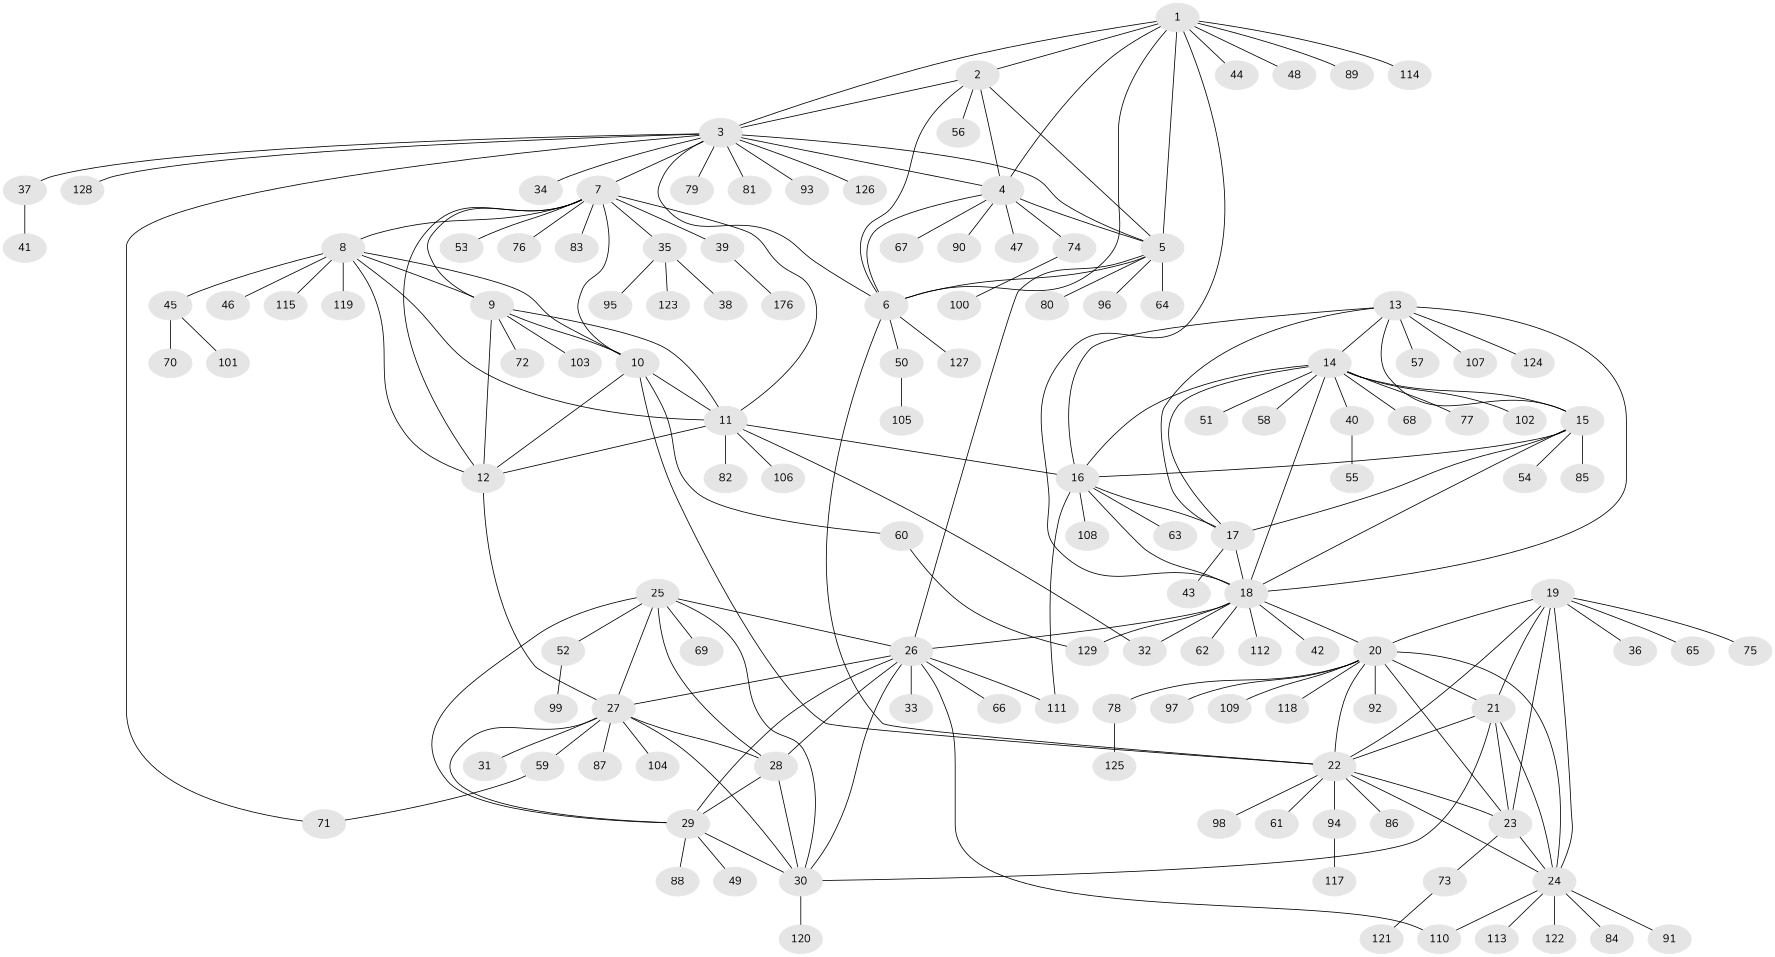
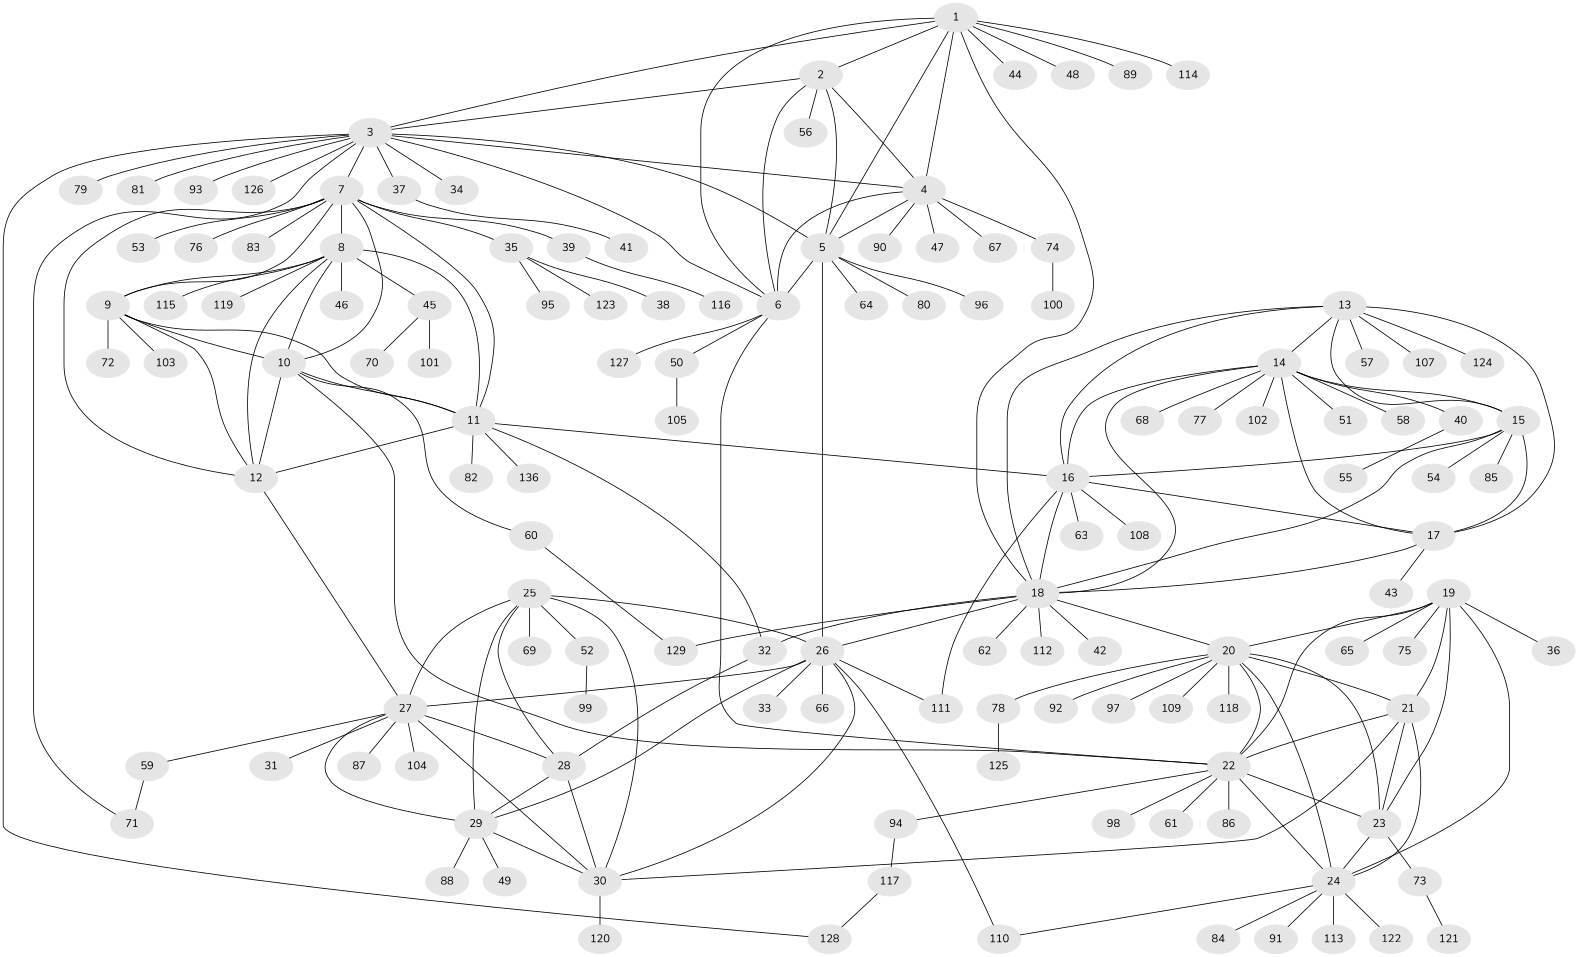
node "176": label "176" -> "116"
node "106": label "106" -> "136"
edge "26" -- "28": now "32" -- "28"
edge "117" -- "128": added
